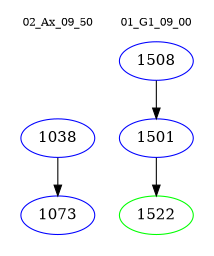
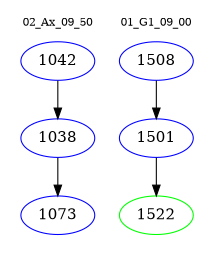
node "1042": added
